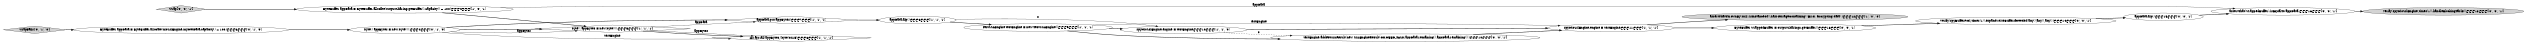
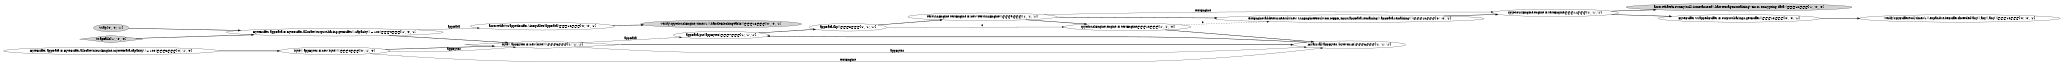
node "wrap['0', '0', '1']": shape diamond -> ellipse
node "appData.flip()@@@15@@@['0', '0', '1']": removed
node "appData.put(appBytes)@@@7@@@['1', '1', '1']": shape diamond -> ellipse
edge "byte(( appBytes = new byte((((@@@4@@@['0', '1', '0']" -> "appData.put(appBytes)@@@7@@@['1', '1', '1']": now "Arrays.fill(appBytes,(byte)0x1F)@@@6@@@['1', '1', '1']" -> "appData.put(appBytes)@@@7@@@['1', '1', '1']"
edge "spyNioSslEngine.engine = testEngine@@@10@@@['1', '1', '0']" -> "spyNioSslEngine.engine = testEngine@@@11@@@['1', '1', '1']": now "spyNioSslEngine.engine = testEngine@@@10@@@['1', '1', '0']" -> "Arrays.fill(appBytes,(byte)0x1F)@@@6@@@['1', '1', '1']"
node "wrapFails['0', '1', '0']": removed
node "Arrays.fill(appBytes,(byte)0x1F)@@@6@@@['1', '1', '1']": shape diamond -> ellipse
node "wrapFails['1', '0', '0']": added
